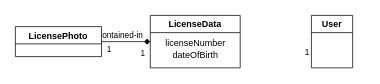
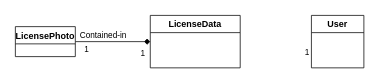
node "LicensePhoto": size 86x30 -> 60x30
node "User": size 41x53 -> 53x53
node "licenseNumber dateOfBirth": removed
